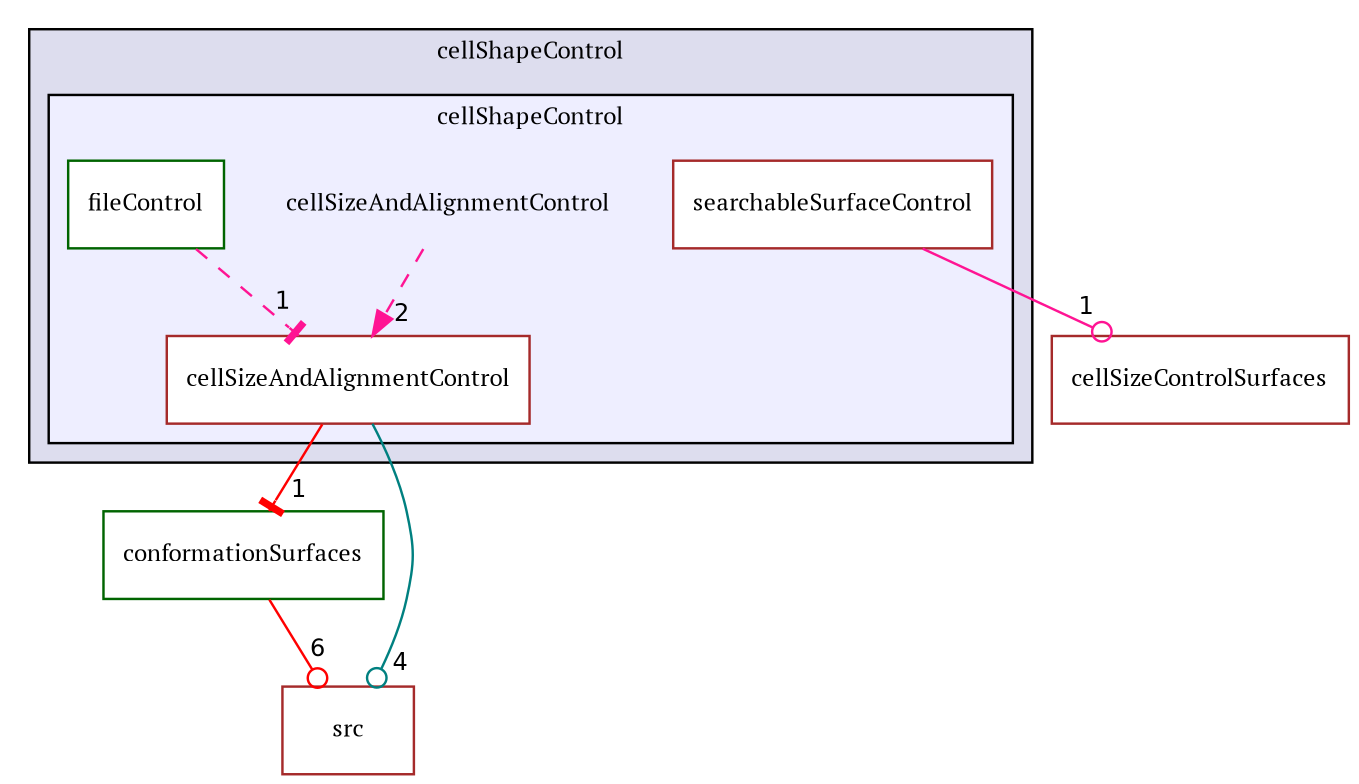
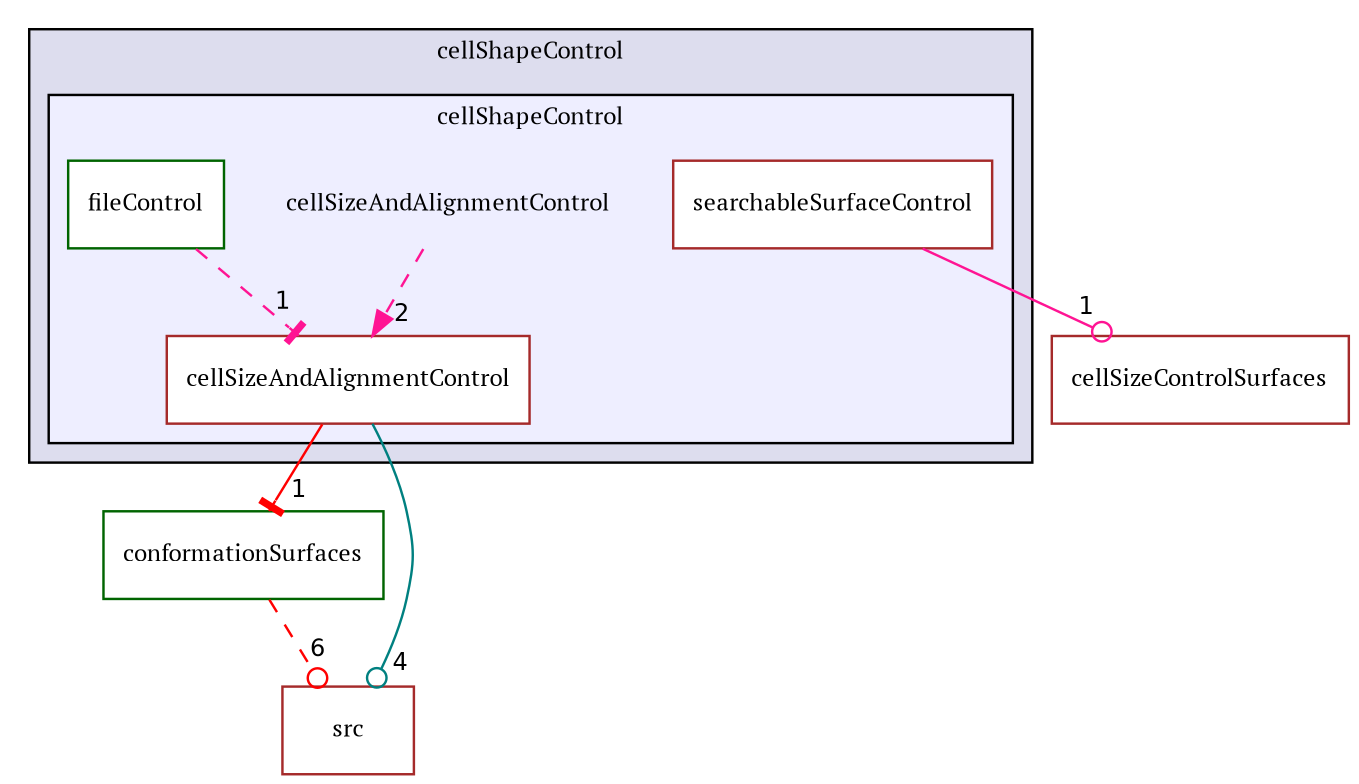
edge "conformationSurfaces" -> "src": style solid -> dashed
